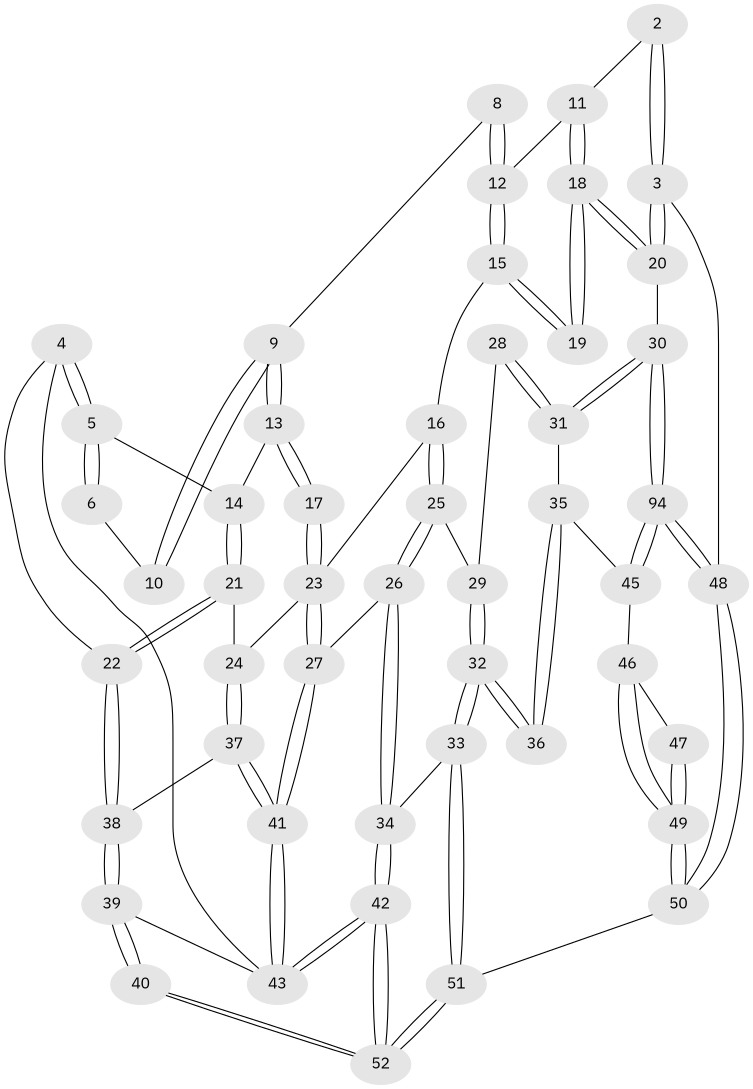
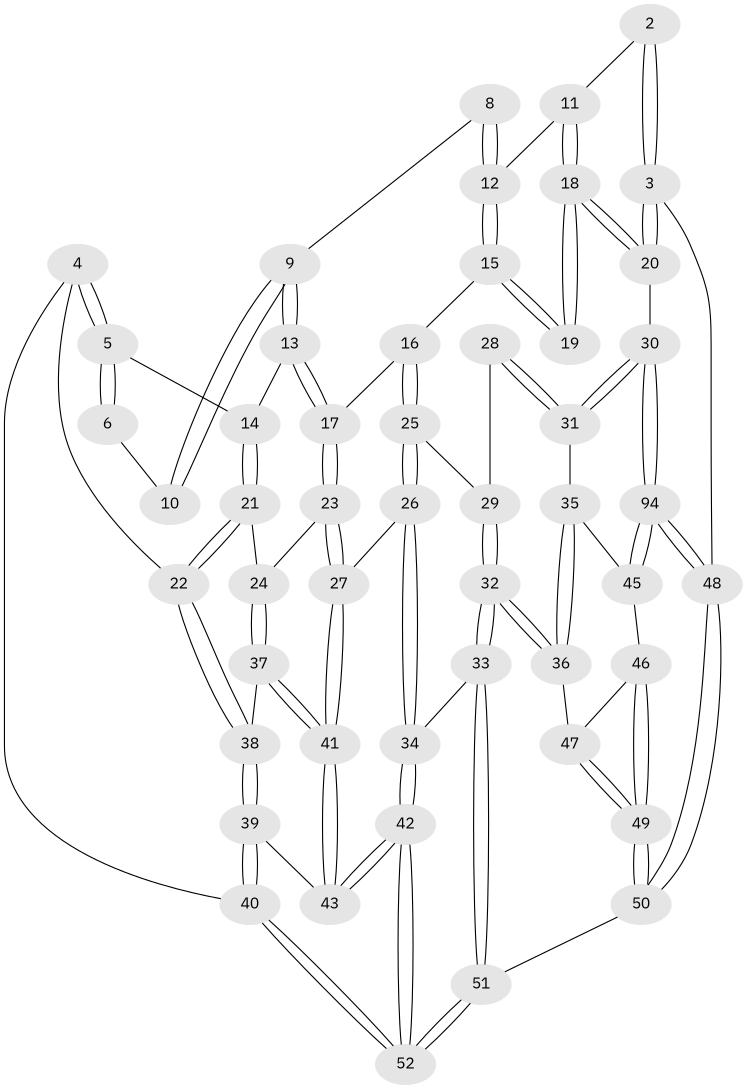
edge "16" -- "23": now "16" -- "17"
edge "4" -- "43": now "4" -- "40"
edge "36" -- "47": added
